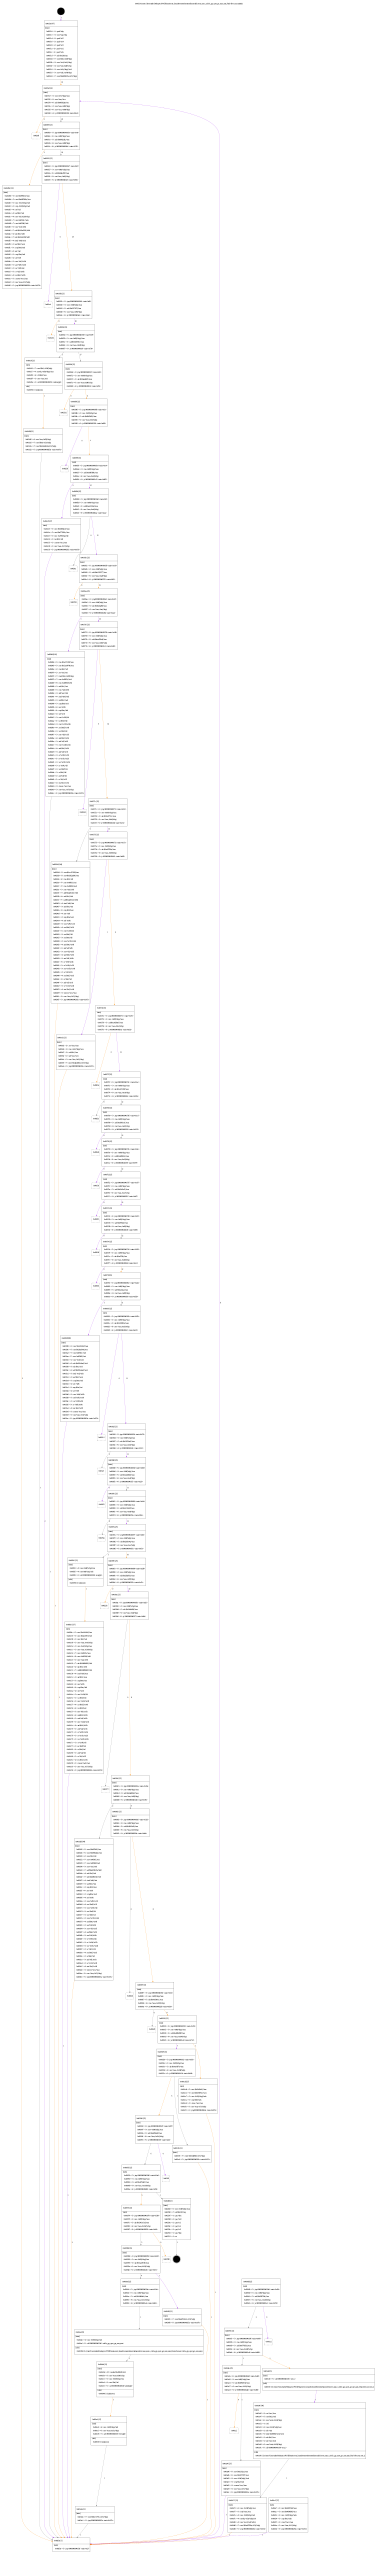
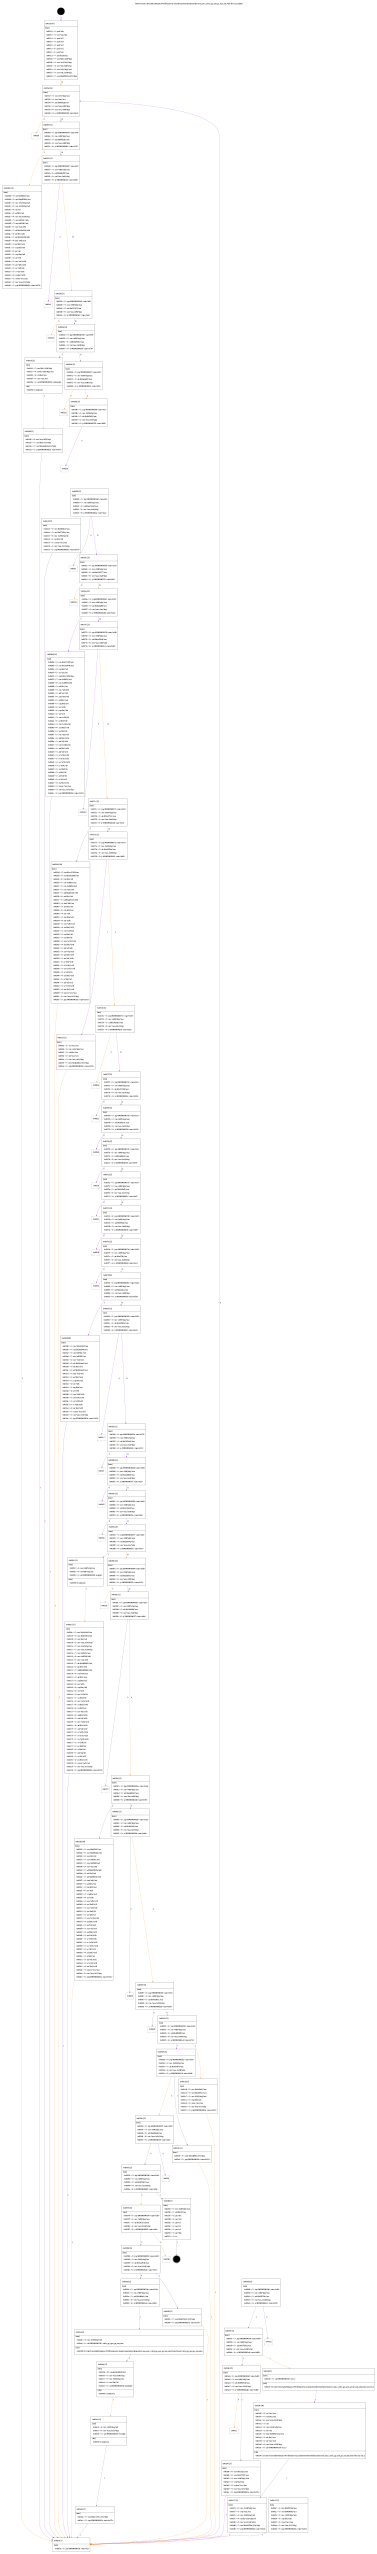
node "0x40169f [25]": removed
